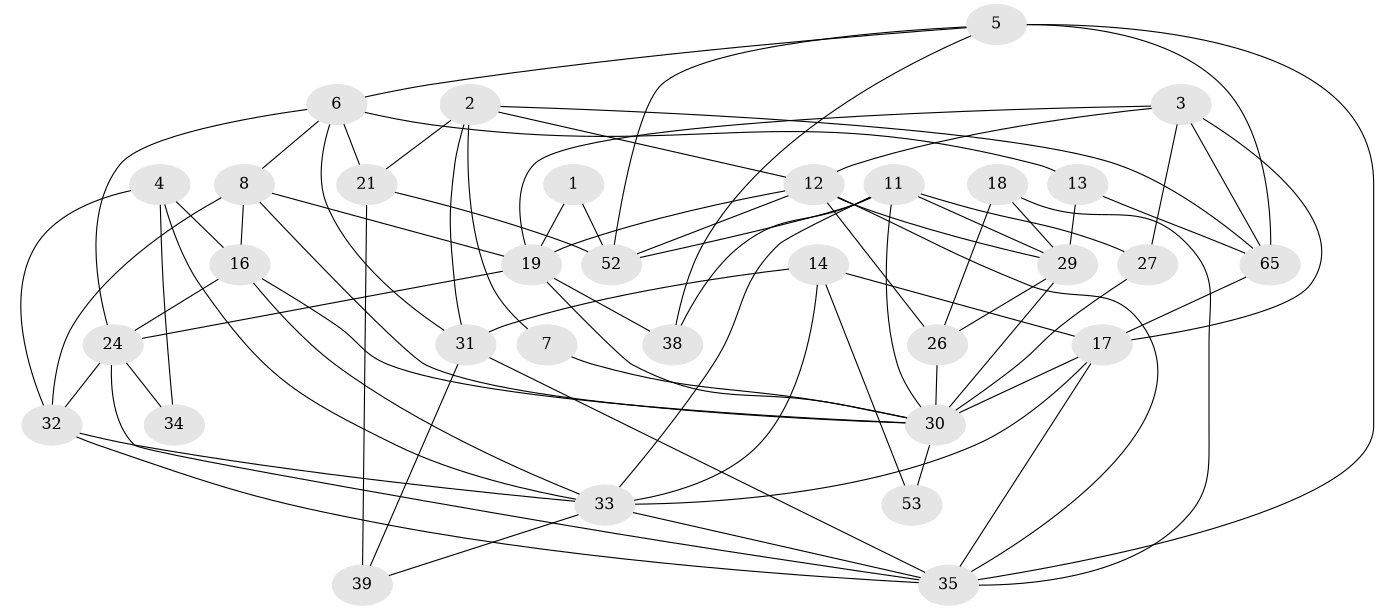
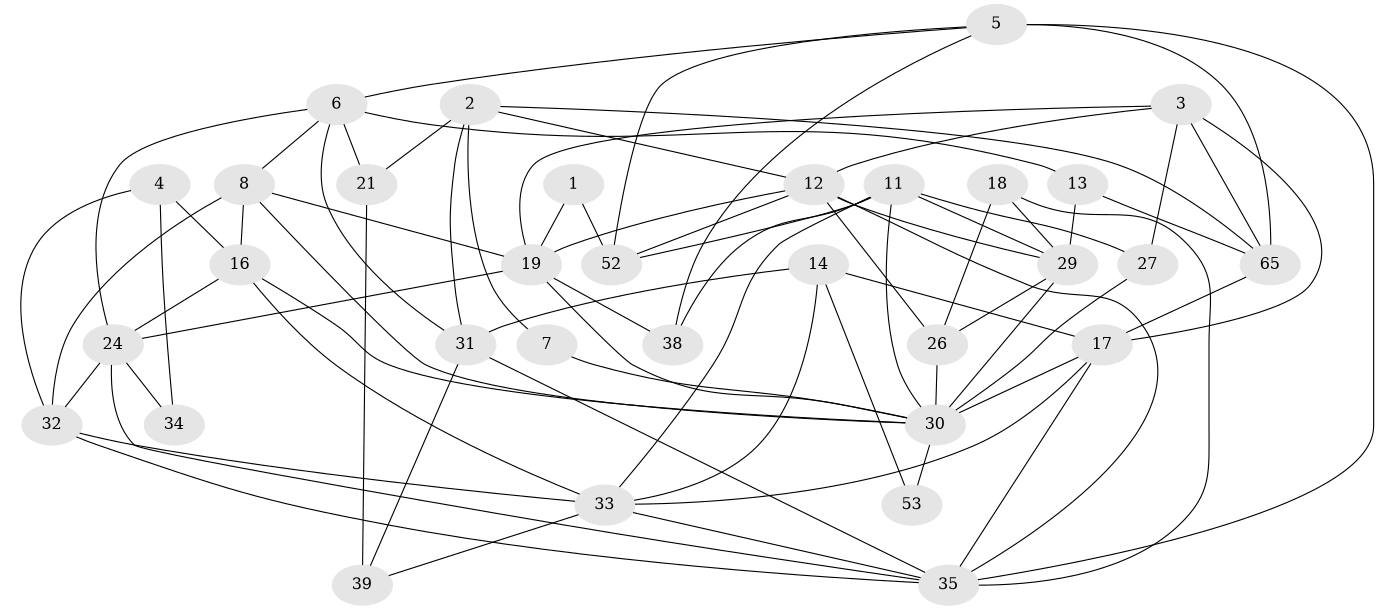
edge "21" -- "52": removed
edge "4" -- "33": removed
